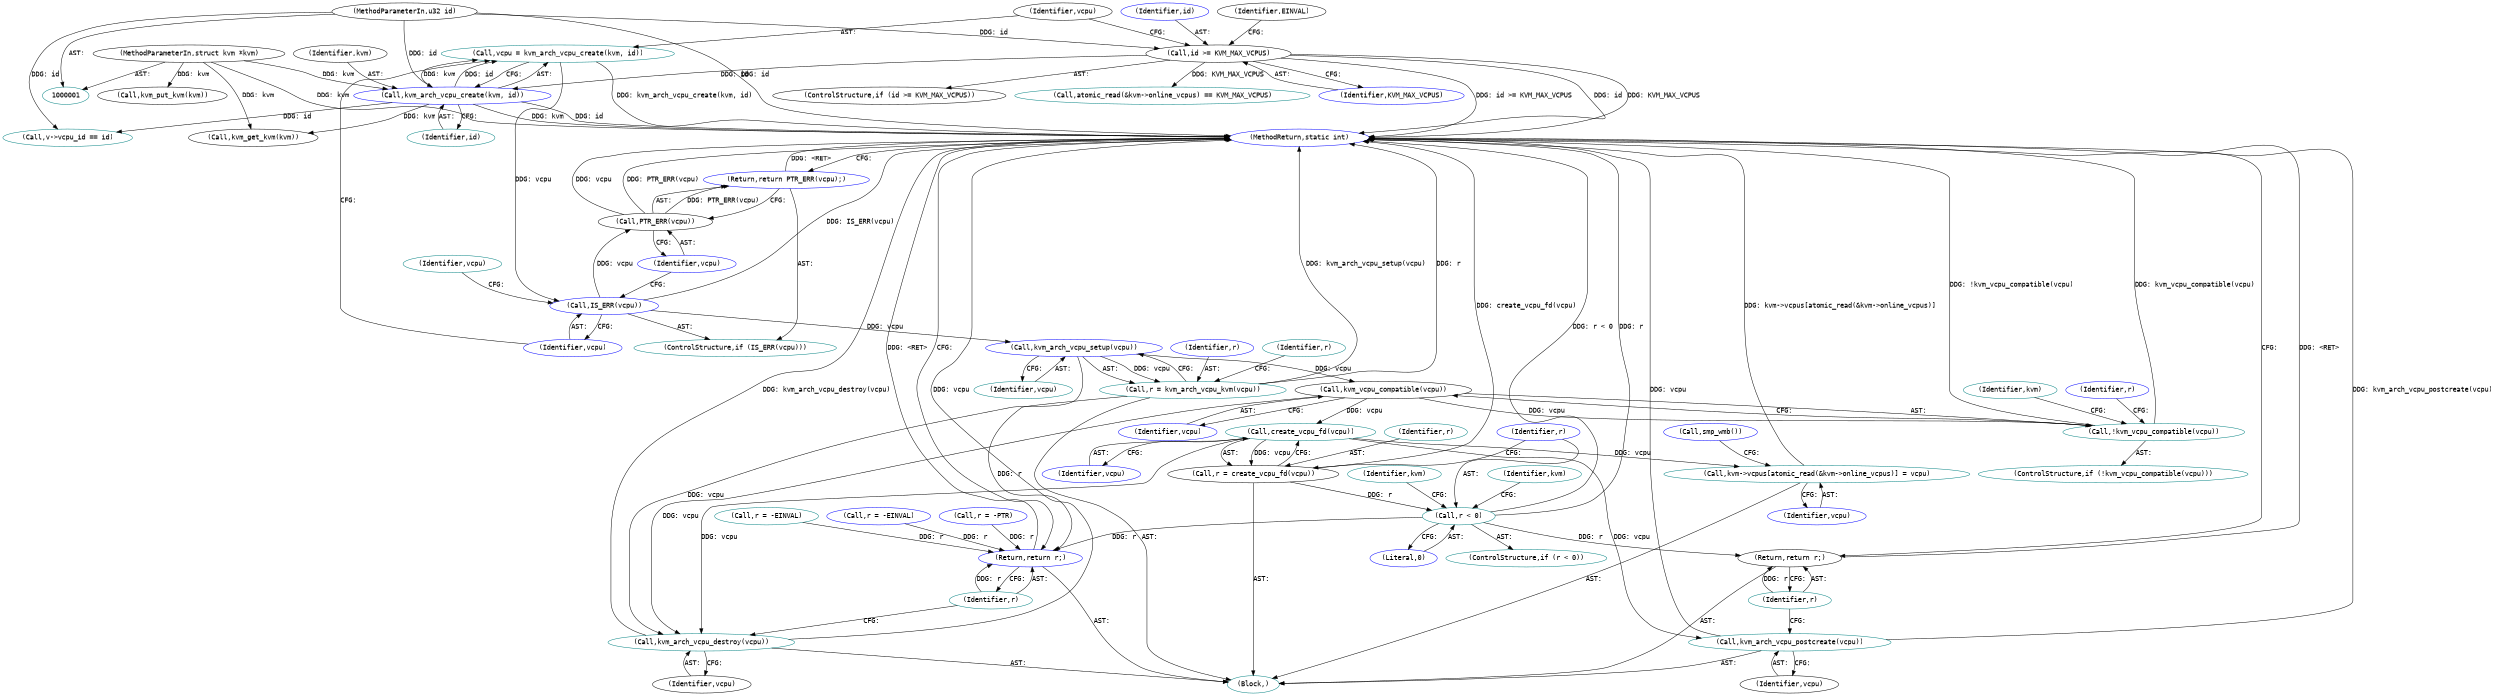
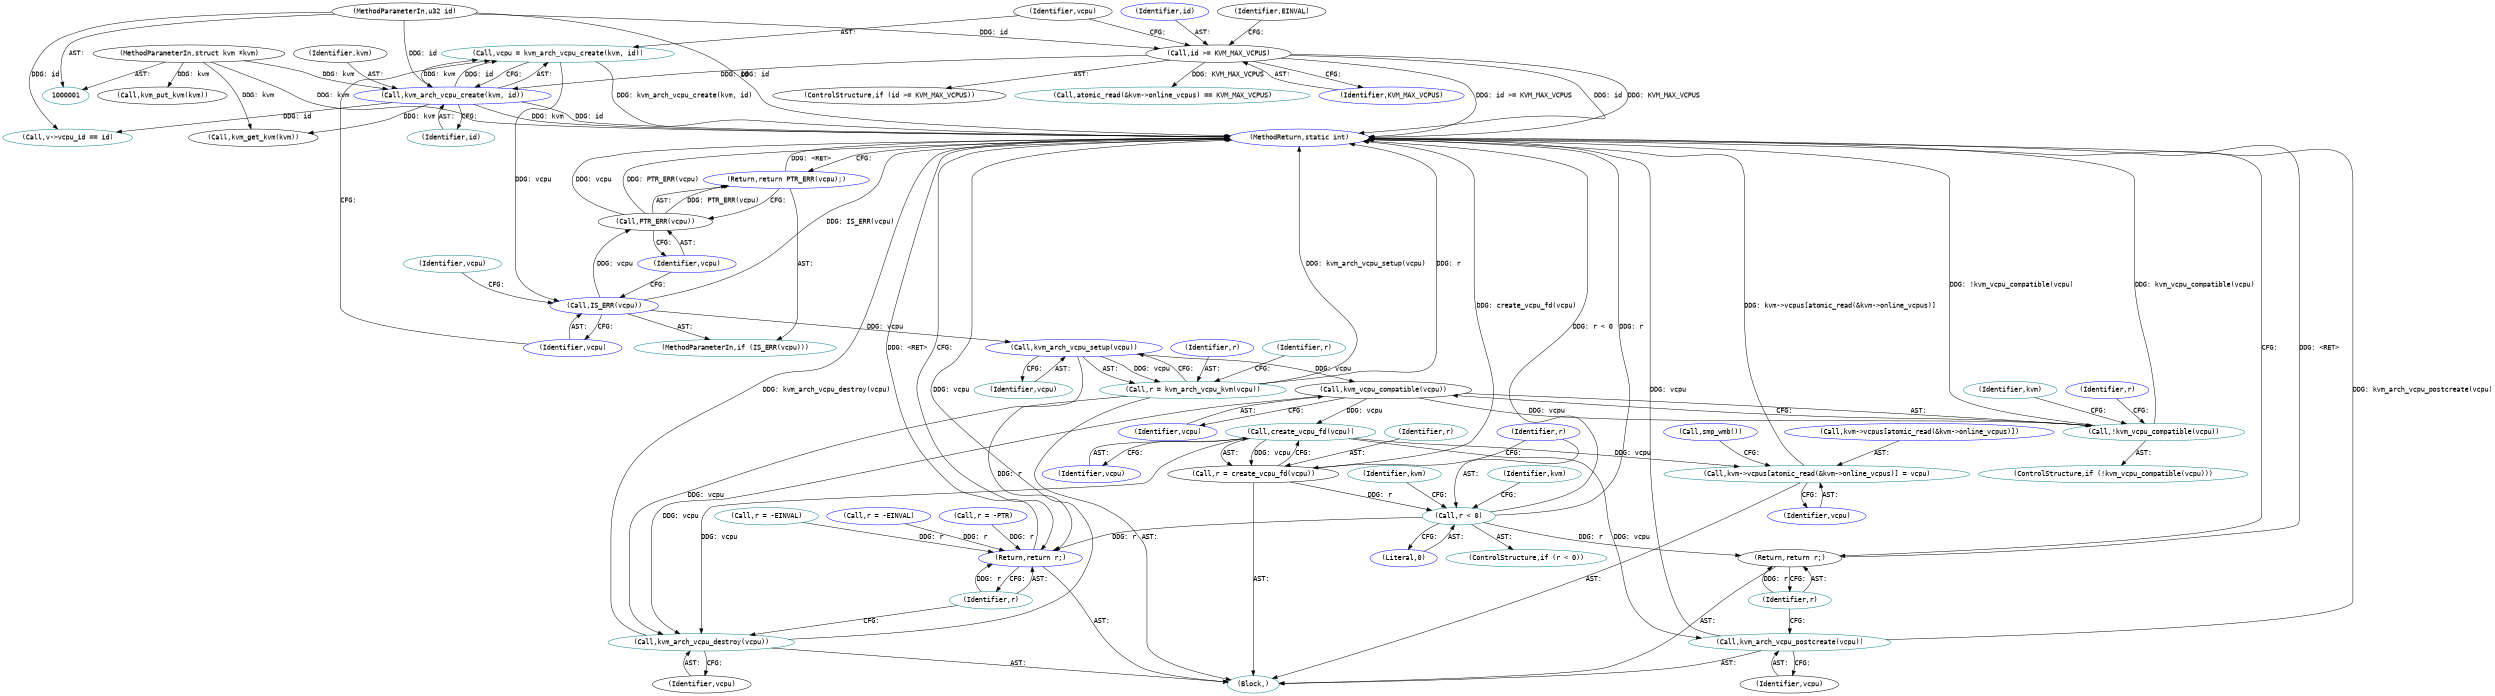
node "(ControlStructure,if (IS_ERR(vcpu)))": label "(ControlStructure,if (IS_ERR(vcpu)))" -> "(MethodParameterIn,if (IS_ERR(vcpu)))"
node "(Call,kvm->vcpus[atomic_read(&kvm->online_vcpus)])": added
